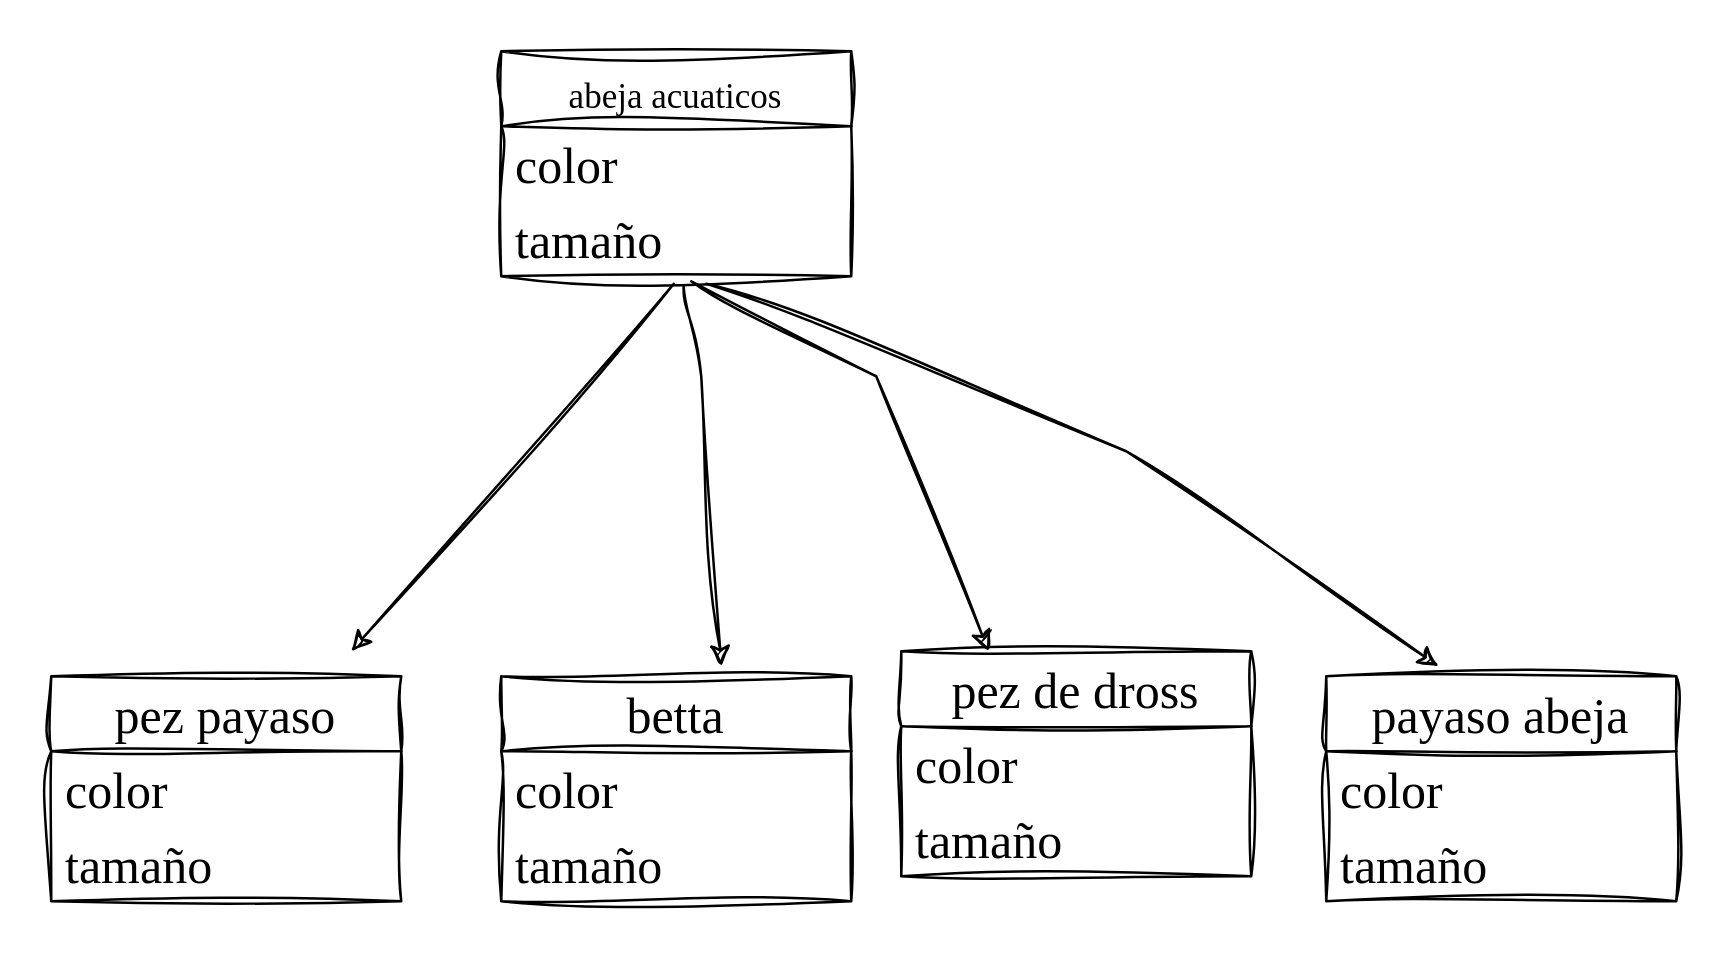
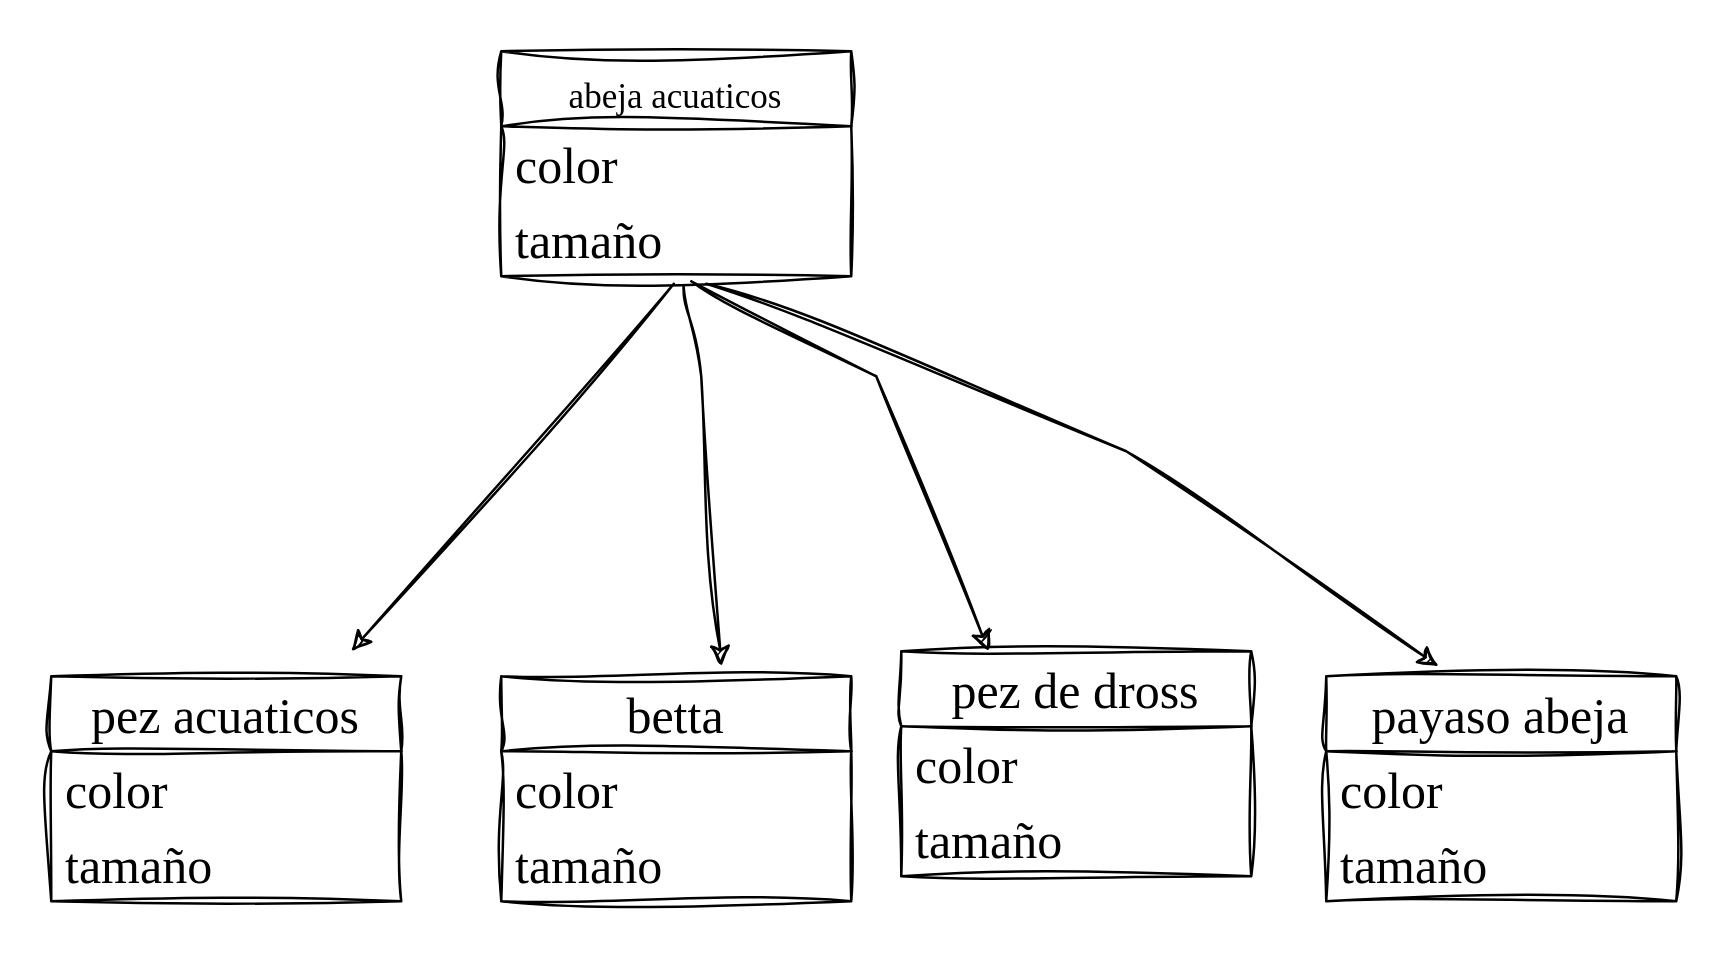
node "pez payaso": label "pez payaso" -> "pez acuaticos"
